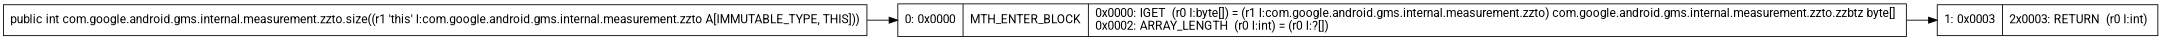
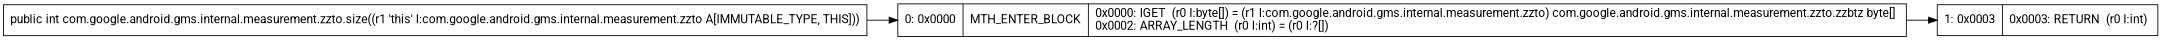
node "1: 0x0003": text "2x0003: RETURN  (r0 I:int)" -> "0x0003: RETURN  (r0 I:int)"
